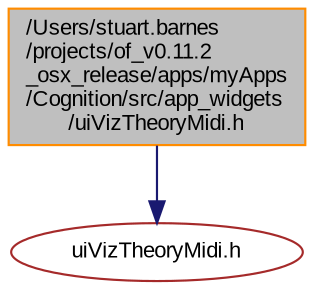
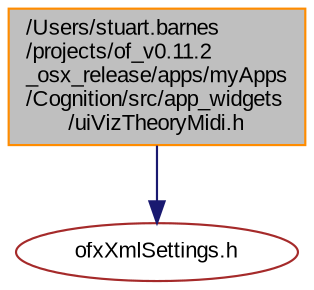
node "uiVizTheoryMidi.h": label "uiVizTheoryMidi.h" -> "ofxXmlSettings.h"
